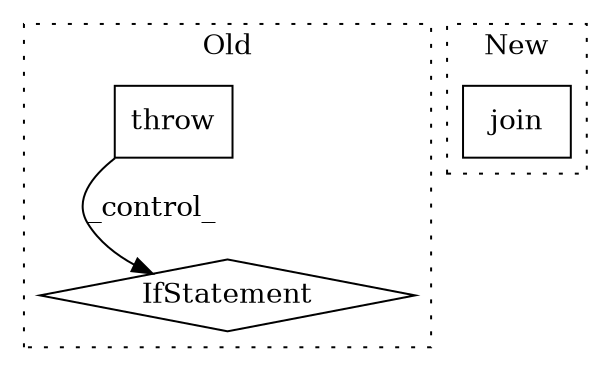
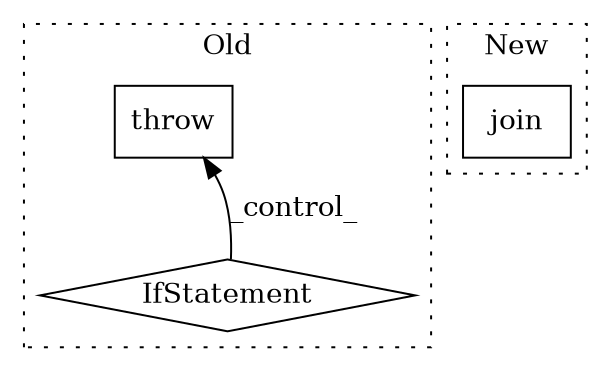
edge "throw" -> "IfStatement": reversed
